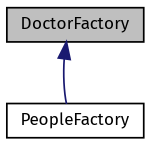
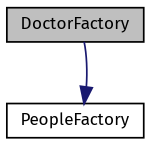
edge "PeopleFactory" -> "DoctorFactory": reversed
